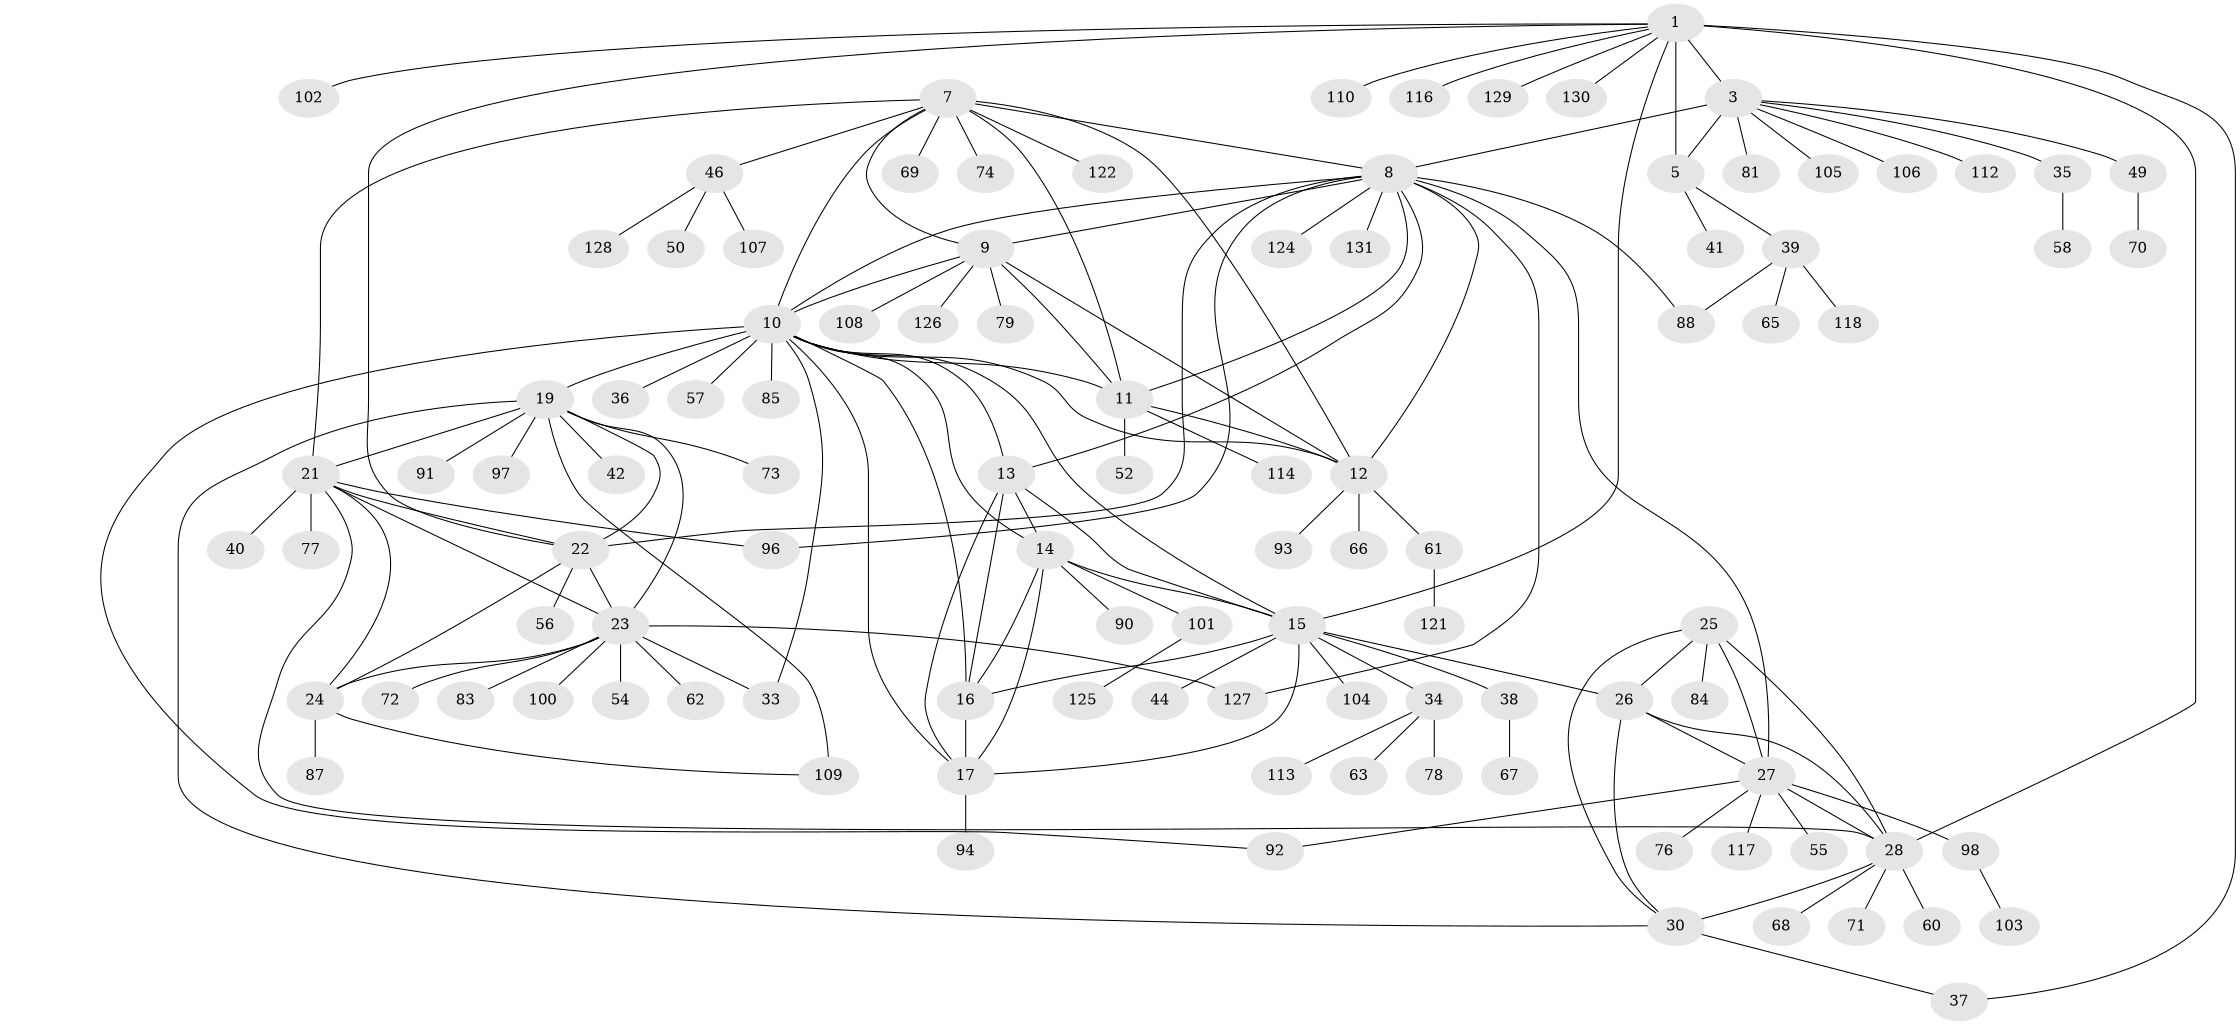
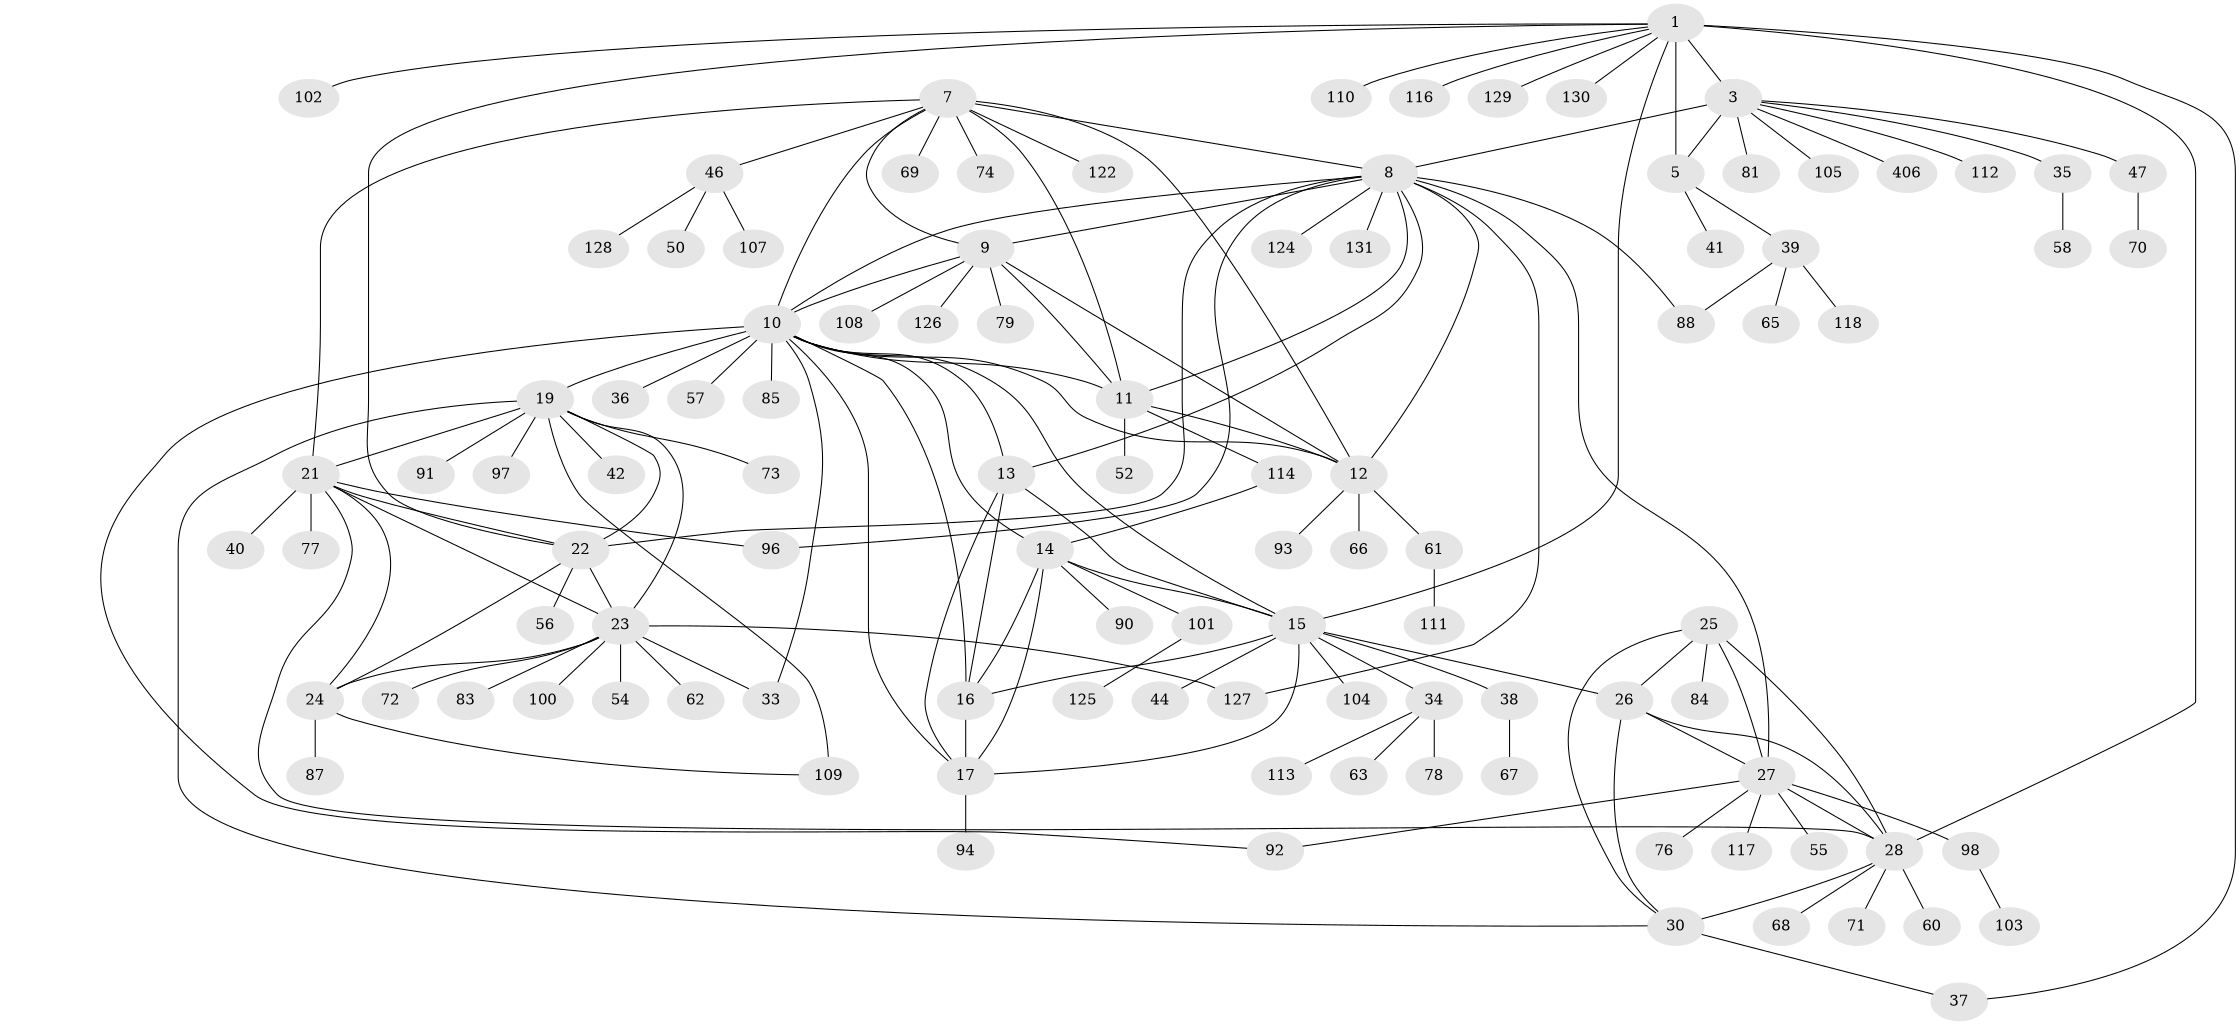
node "106": label "106" -> "406"
node "49": label "49" -> "47"
edge "13" -- "14": now "114" -- "14"
node "121": label "121" -> "111"
